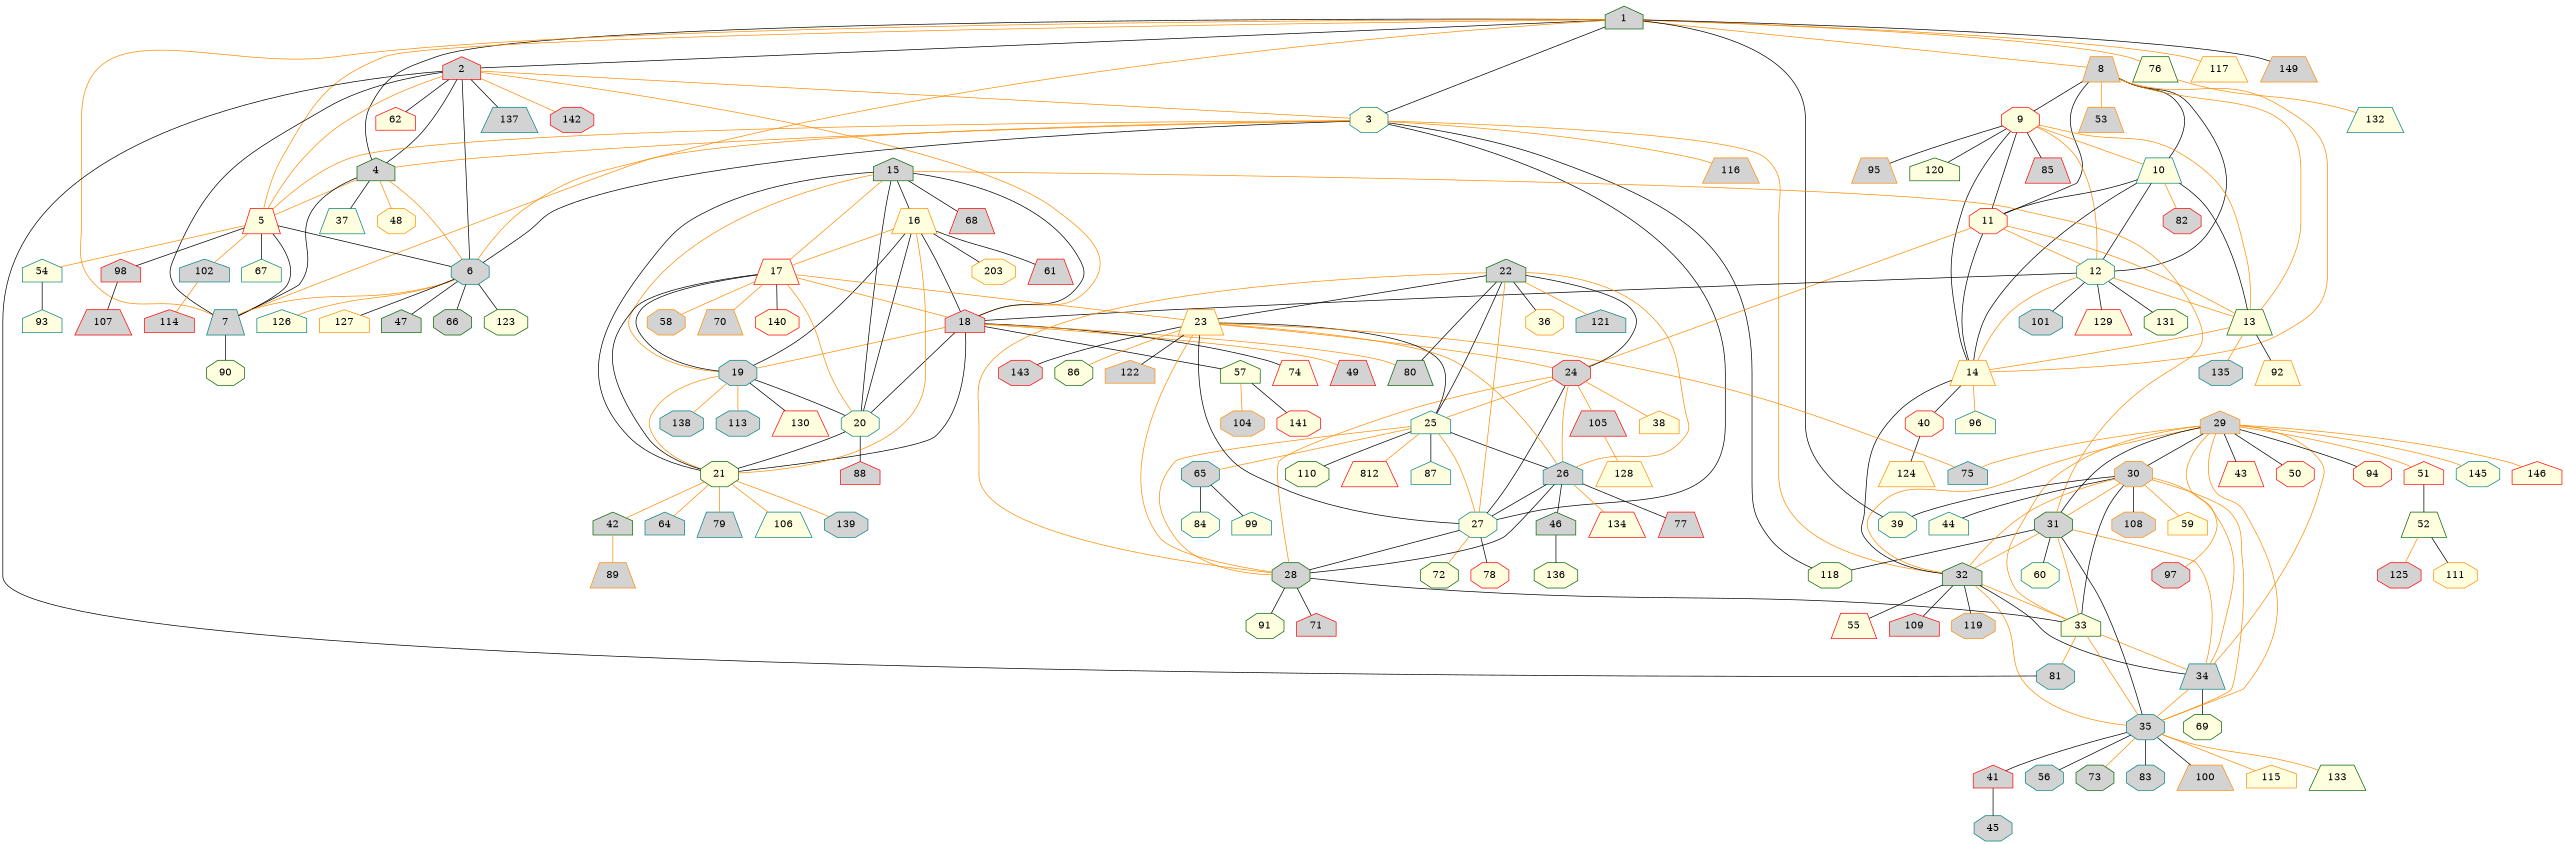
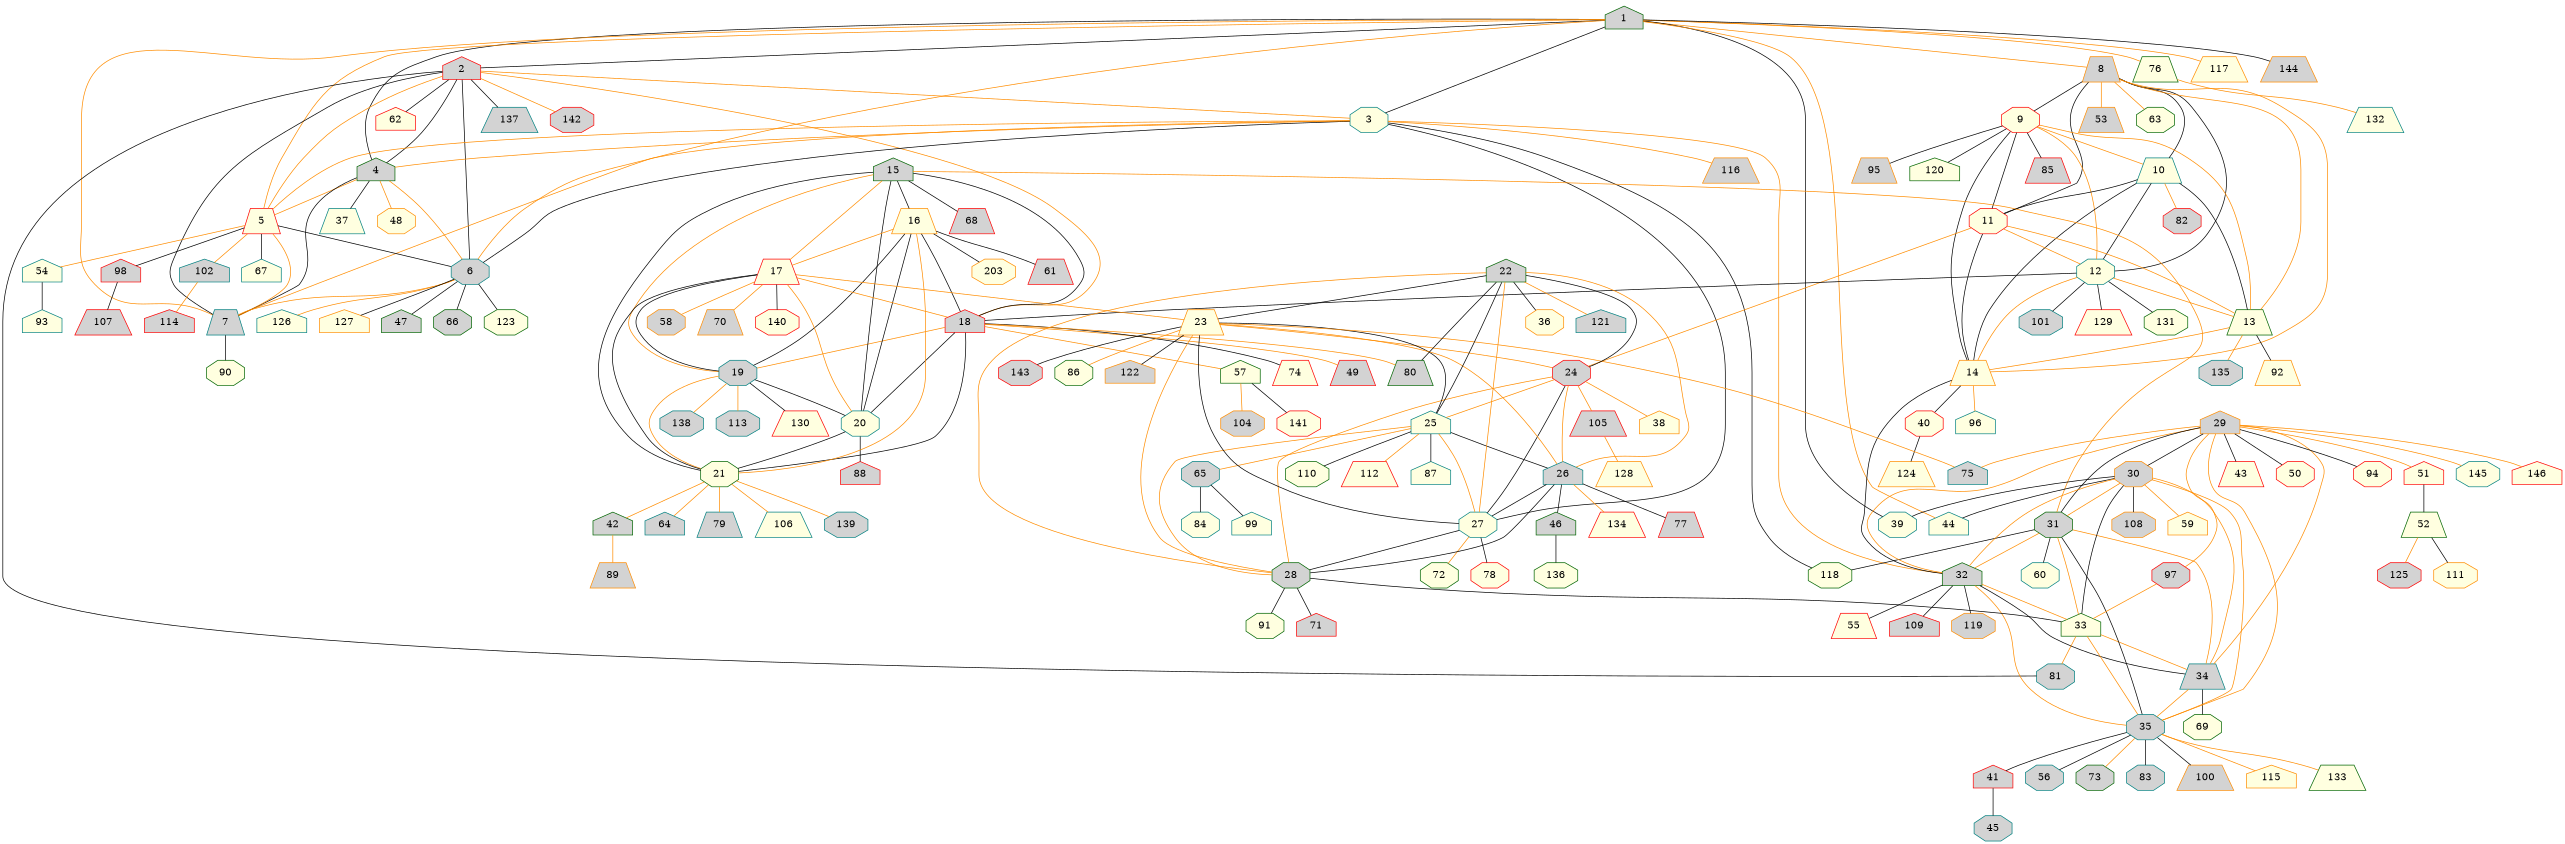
node "149": label "149" -> "144"
node "63": added
edge "1" -- "44": added
edge "5" -- "7": color black -> darkorange
edge "18" -- "57": color black -> darkorange
node "812": label "812" -> "112"
edge "29" -- "33": now "97" -- "33"
